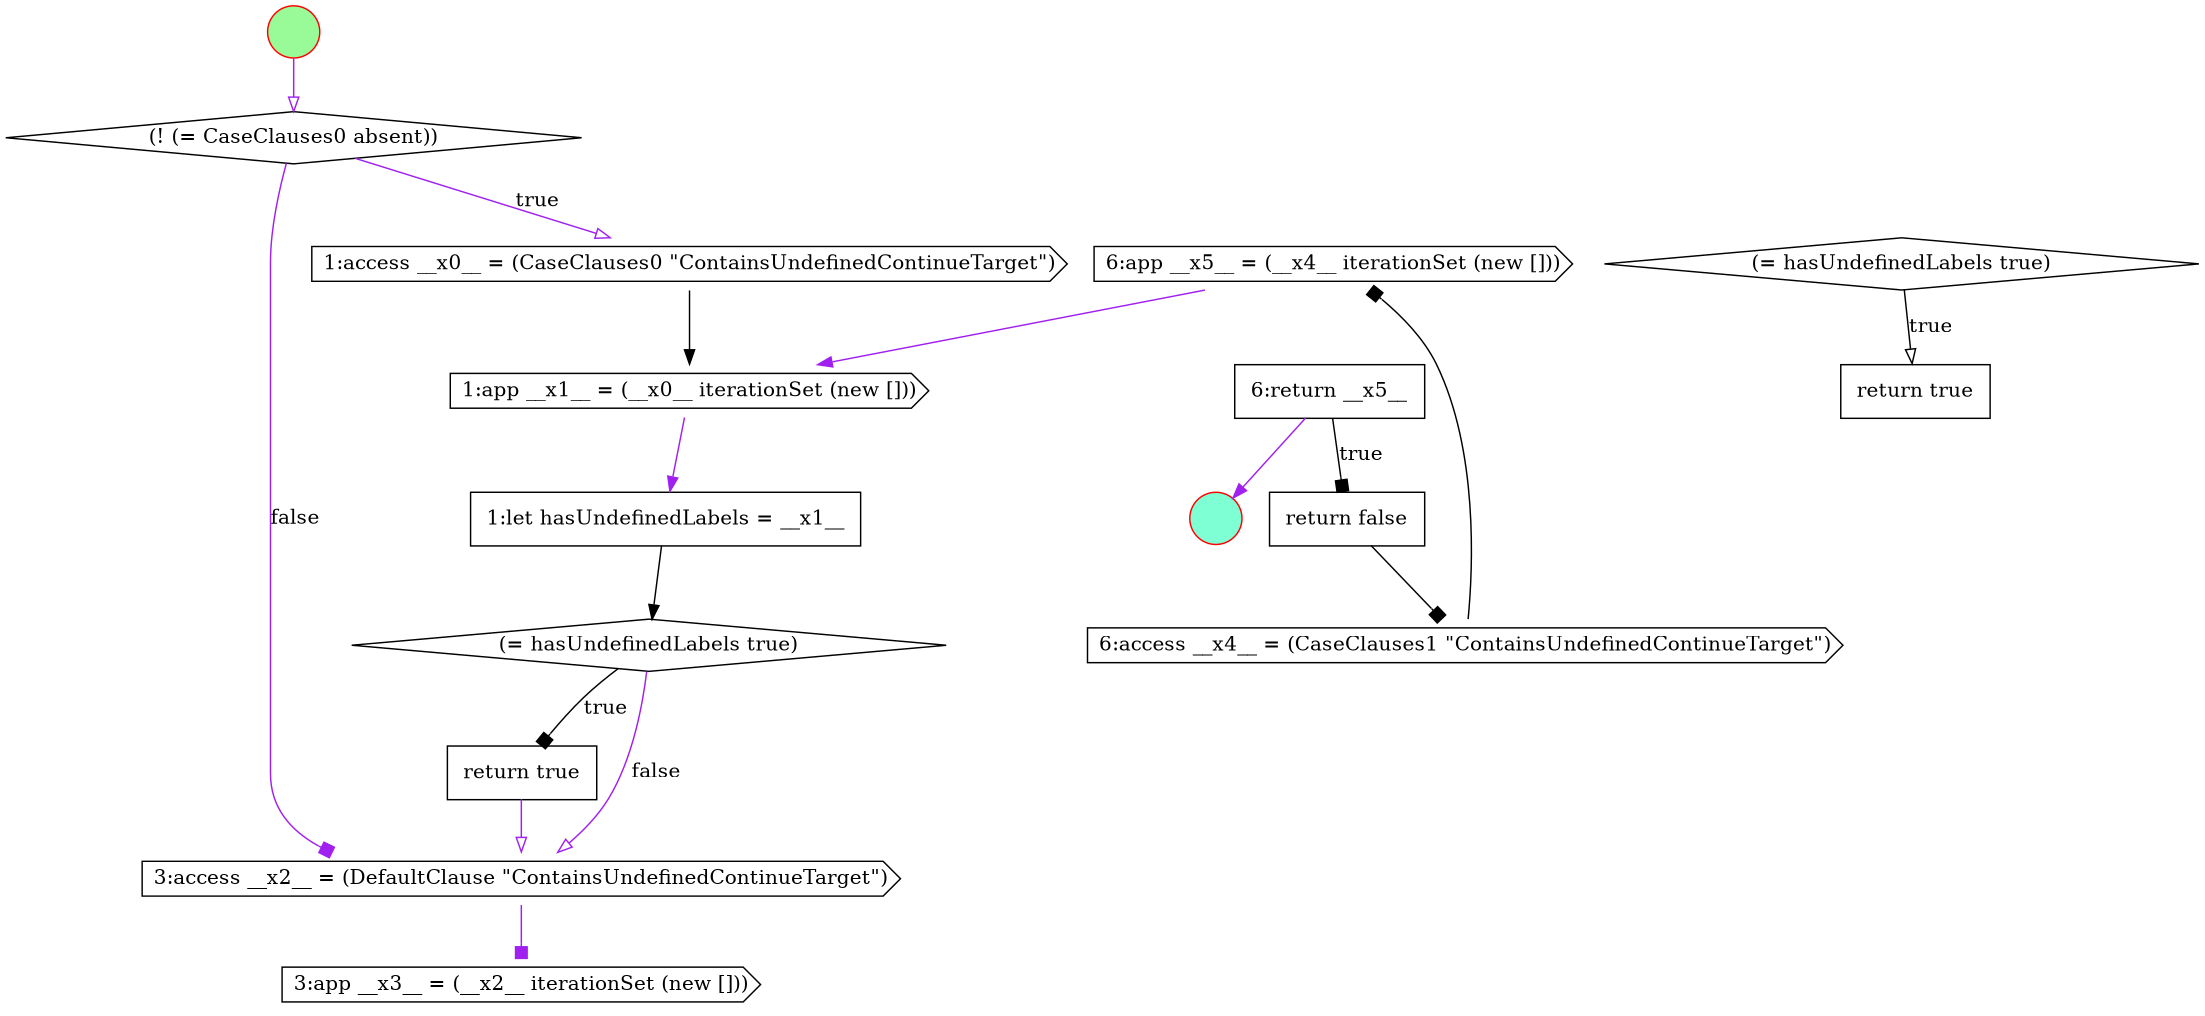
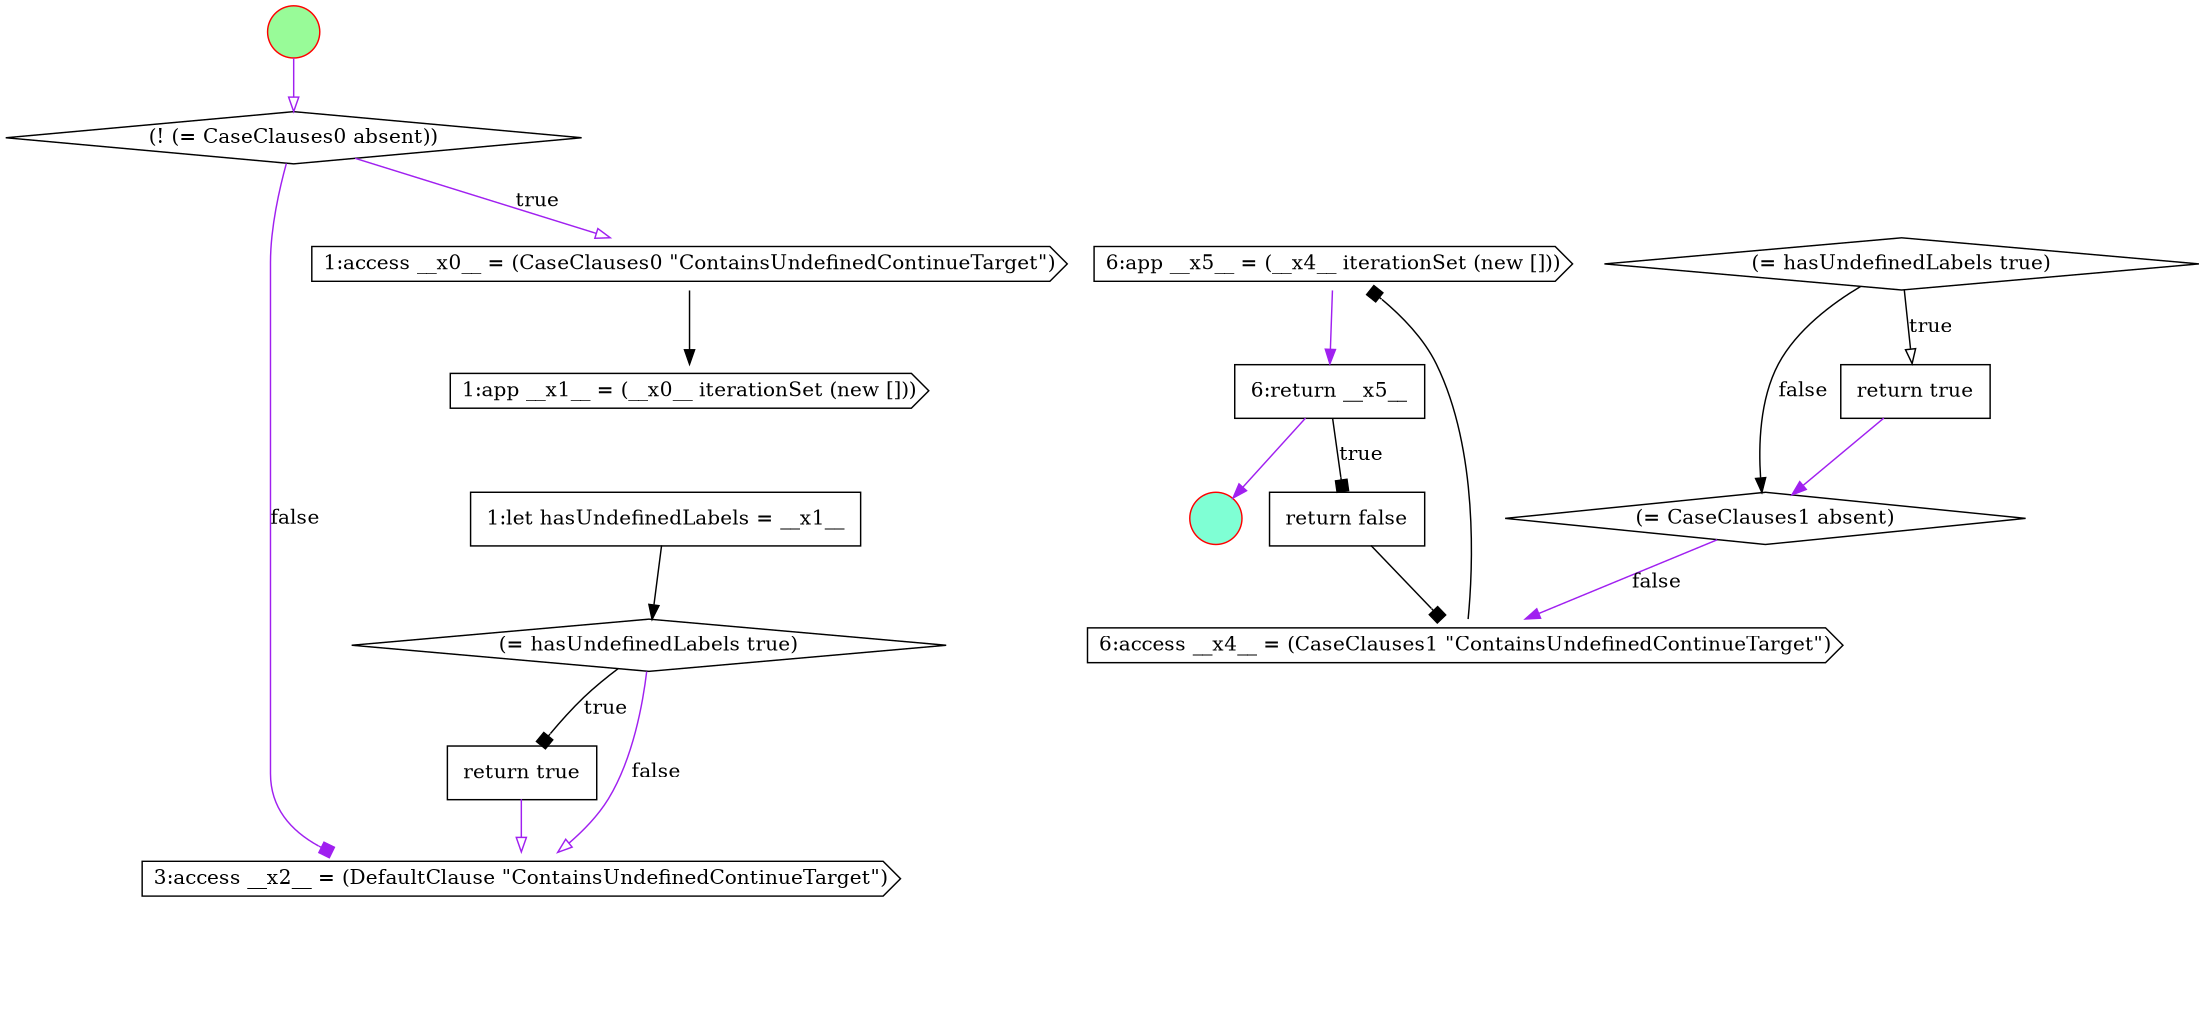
edge "6:app __x5__ = (__x4__ iterationSet (new []))" -> "1:app __x1__ = (__x0__ iterationSet (new []))": now "6:app __x5__ = (__x4__ iterationSet (new []))" -> "6:return __x5__"
edge "1:app __x1__ = (__x0__ iterationSet (new []))" -> "1:let hasUndefinedLabels = __x1__": removed
node "(= CaseClauses1 absent)": added
node "3:app __x3__ = (__x2__ iterationSet (new []))": removed
